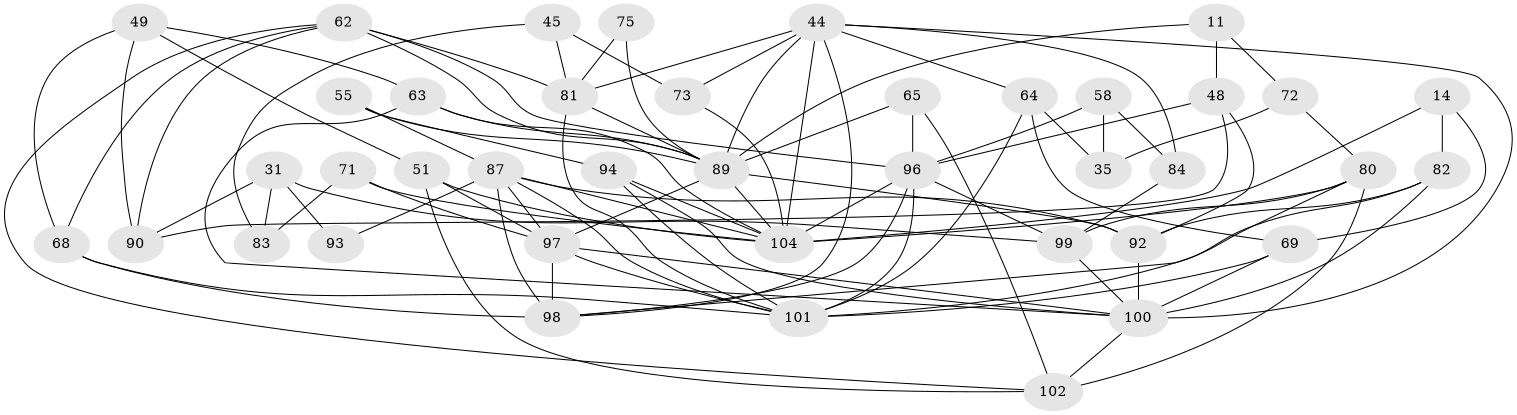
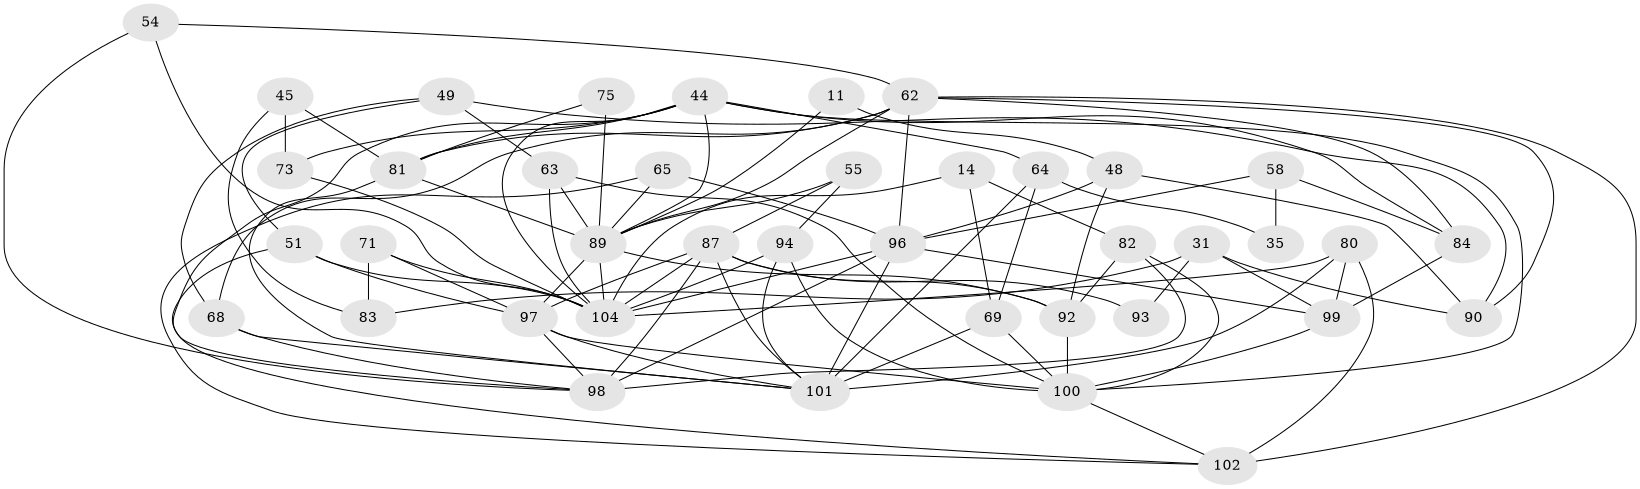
node "54": added
node "72": removed
edge "62" -- "84": added
